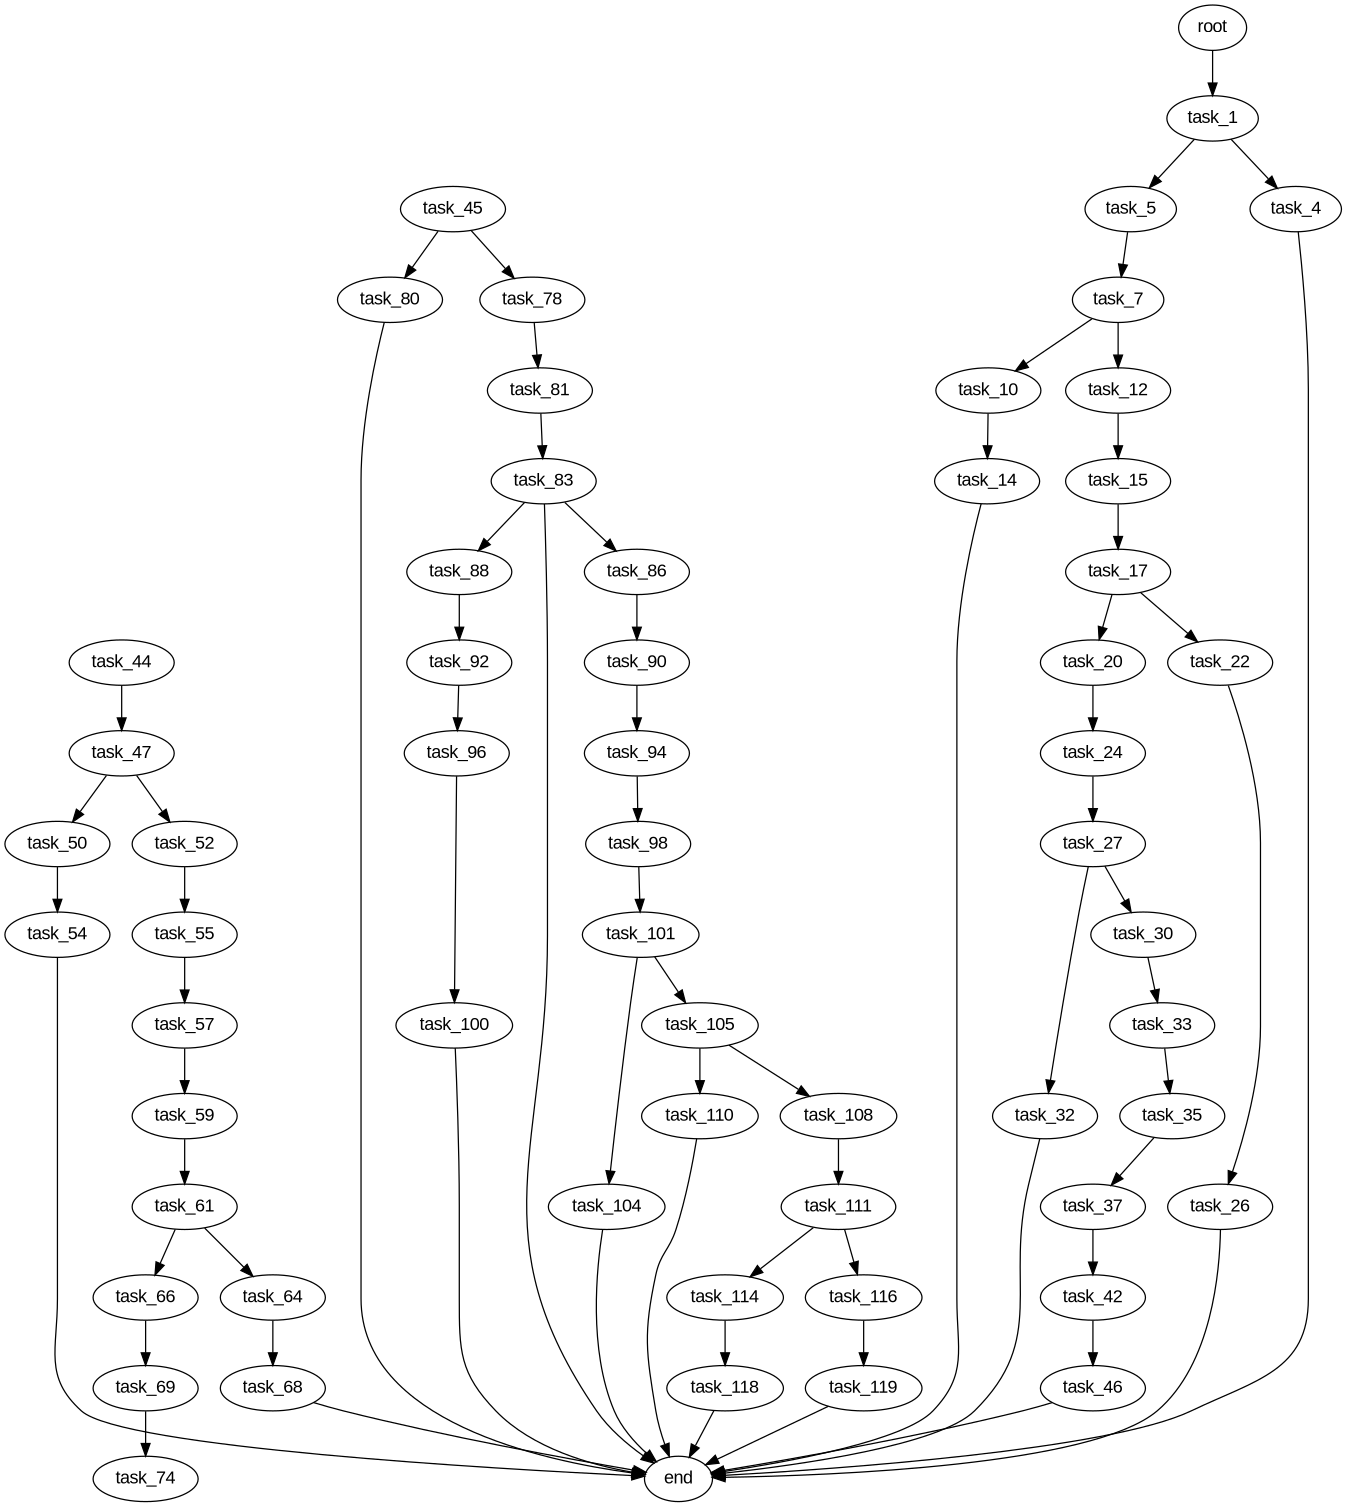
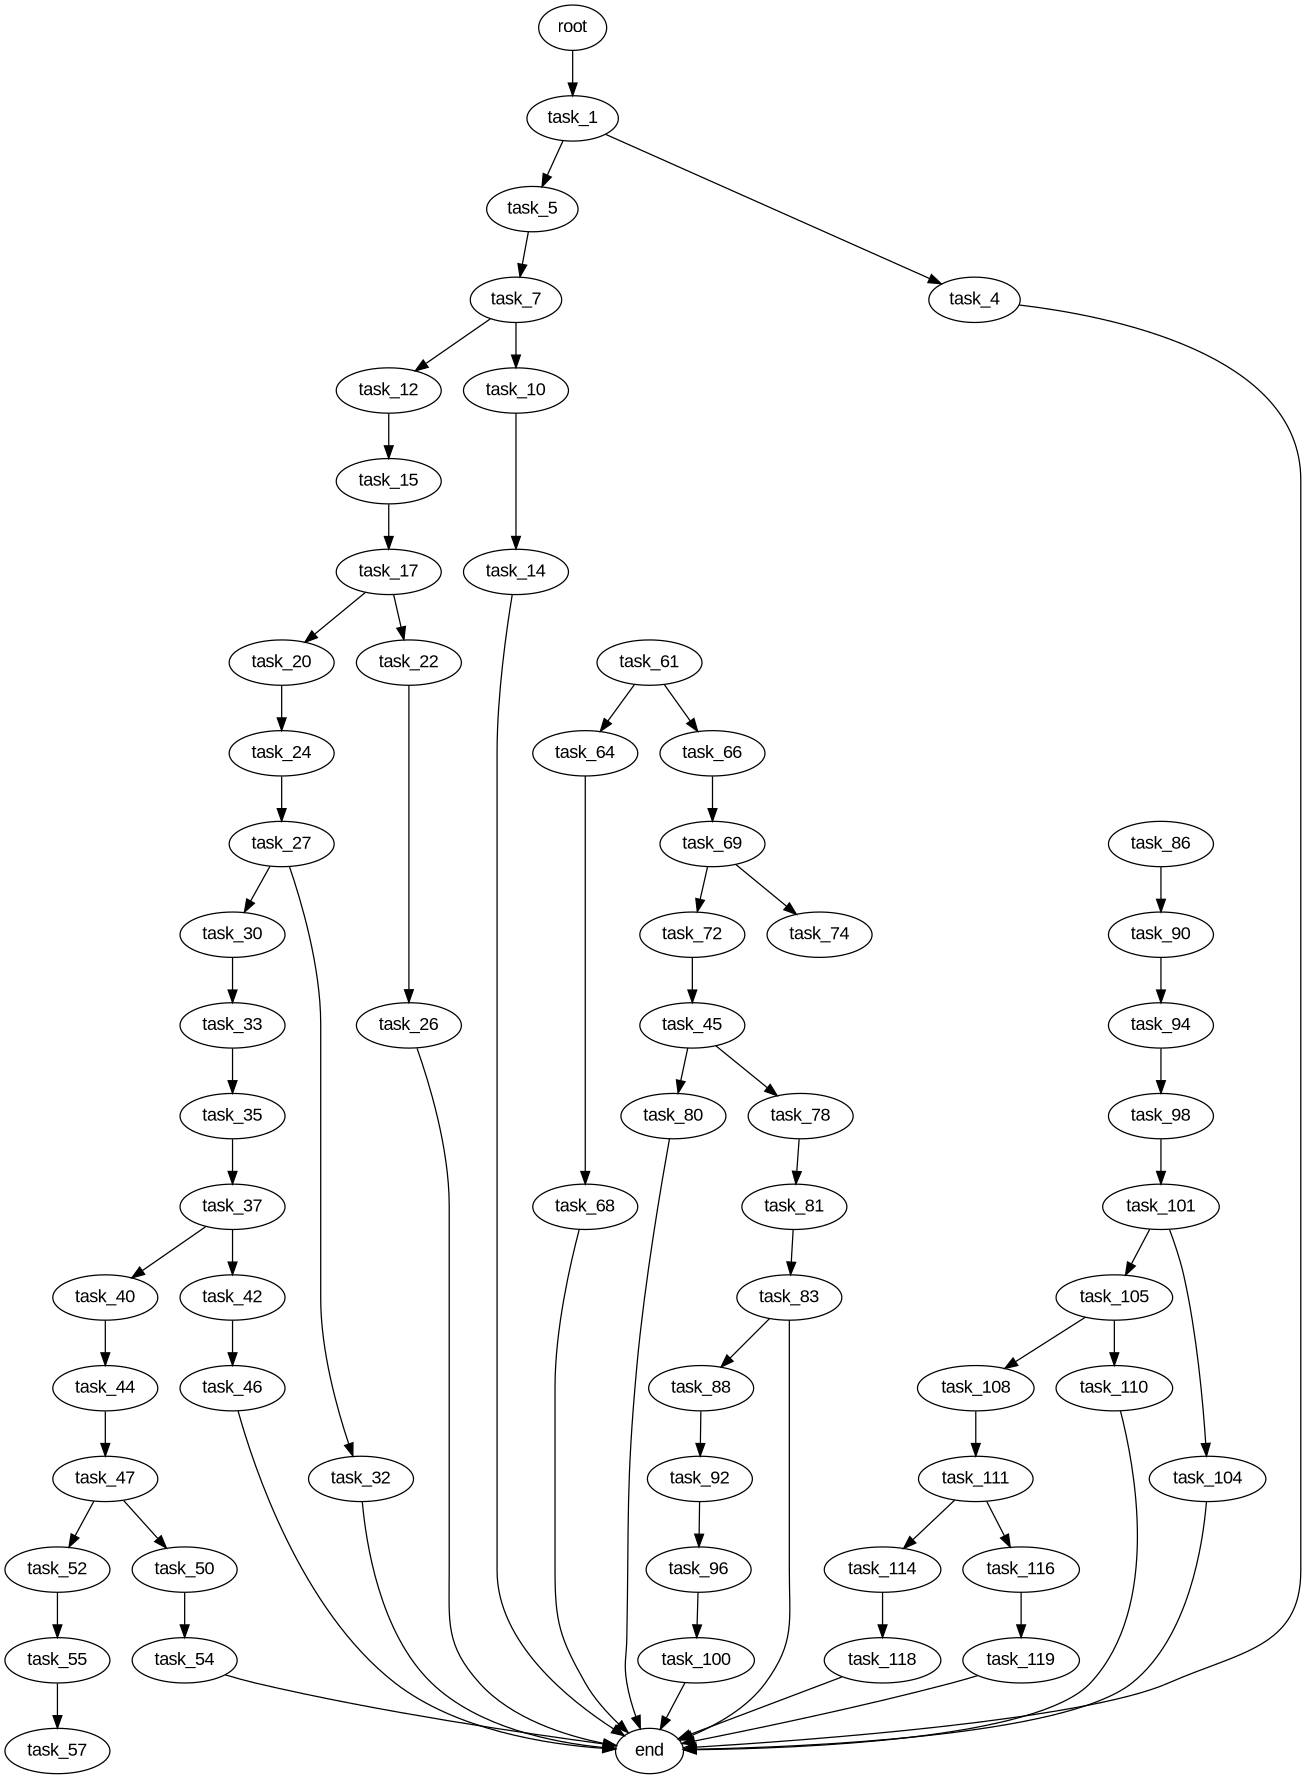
edge "task_83" -> "task_86": removed
node "task_72": added
node "task_59": removed
node "task_40": added
